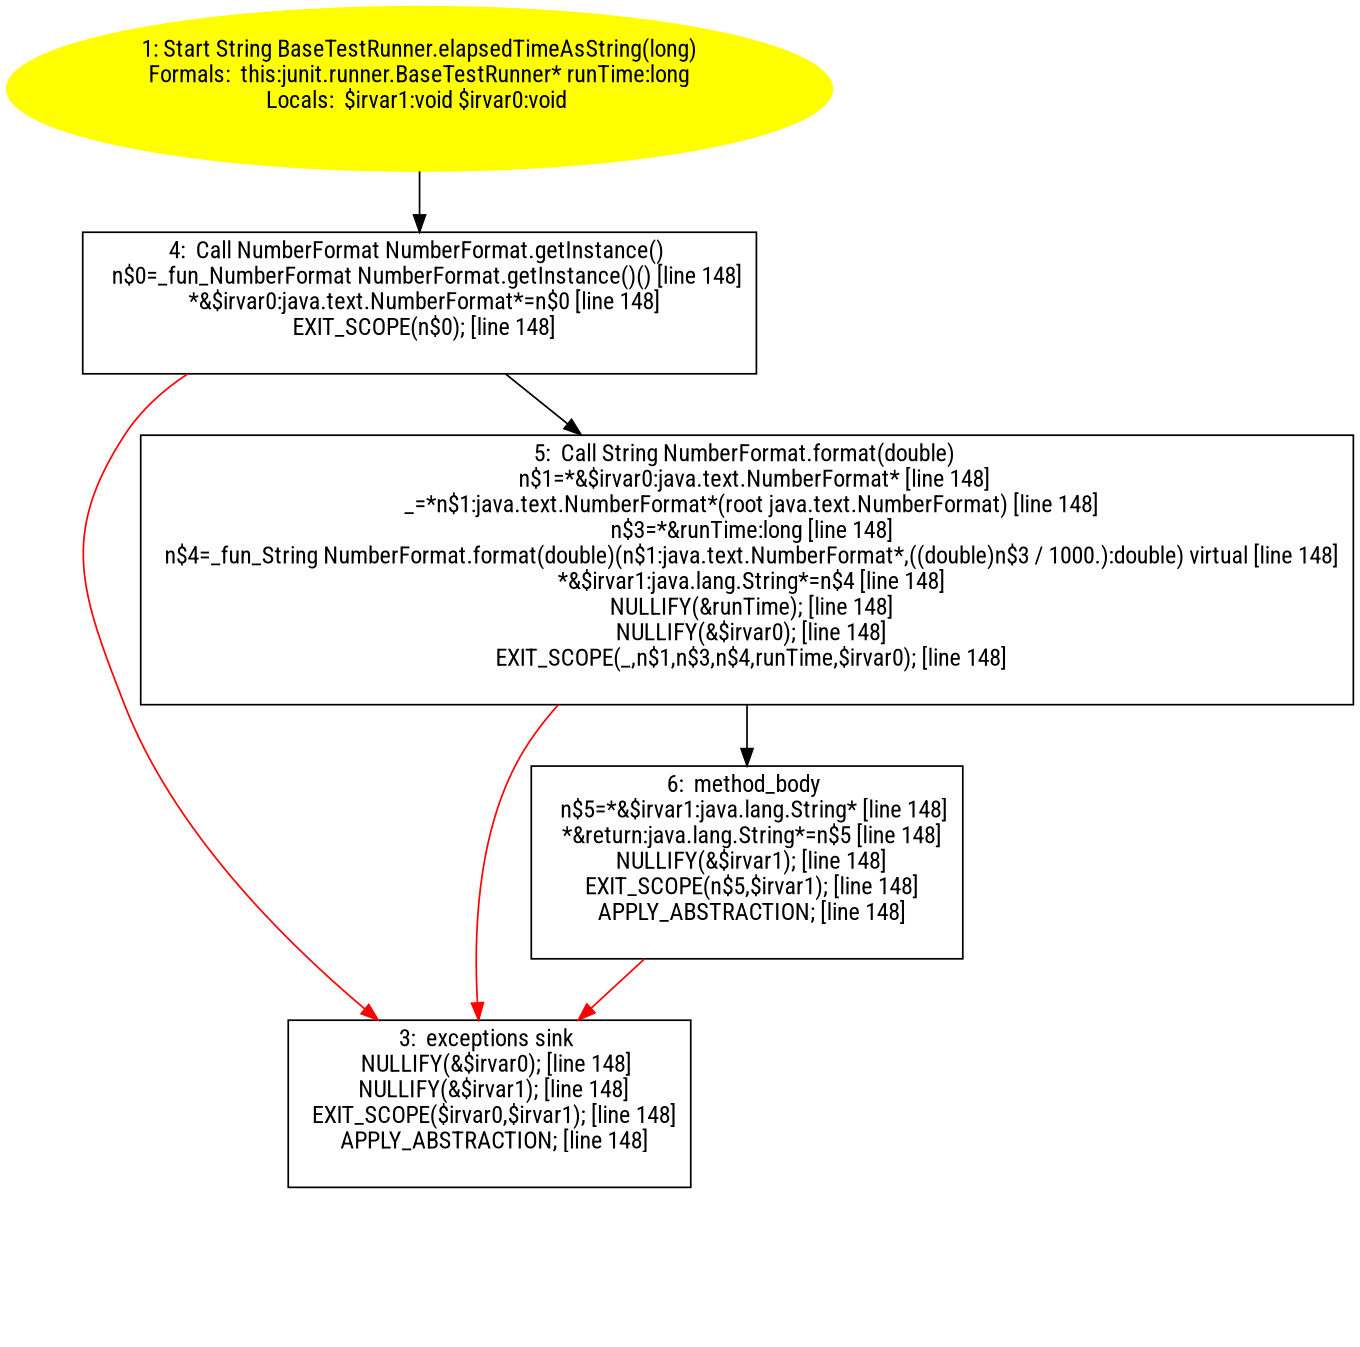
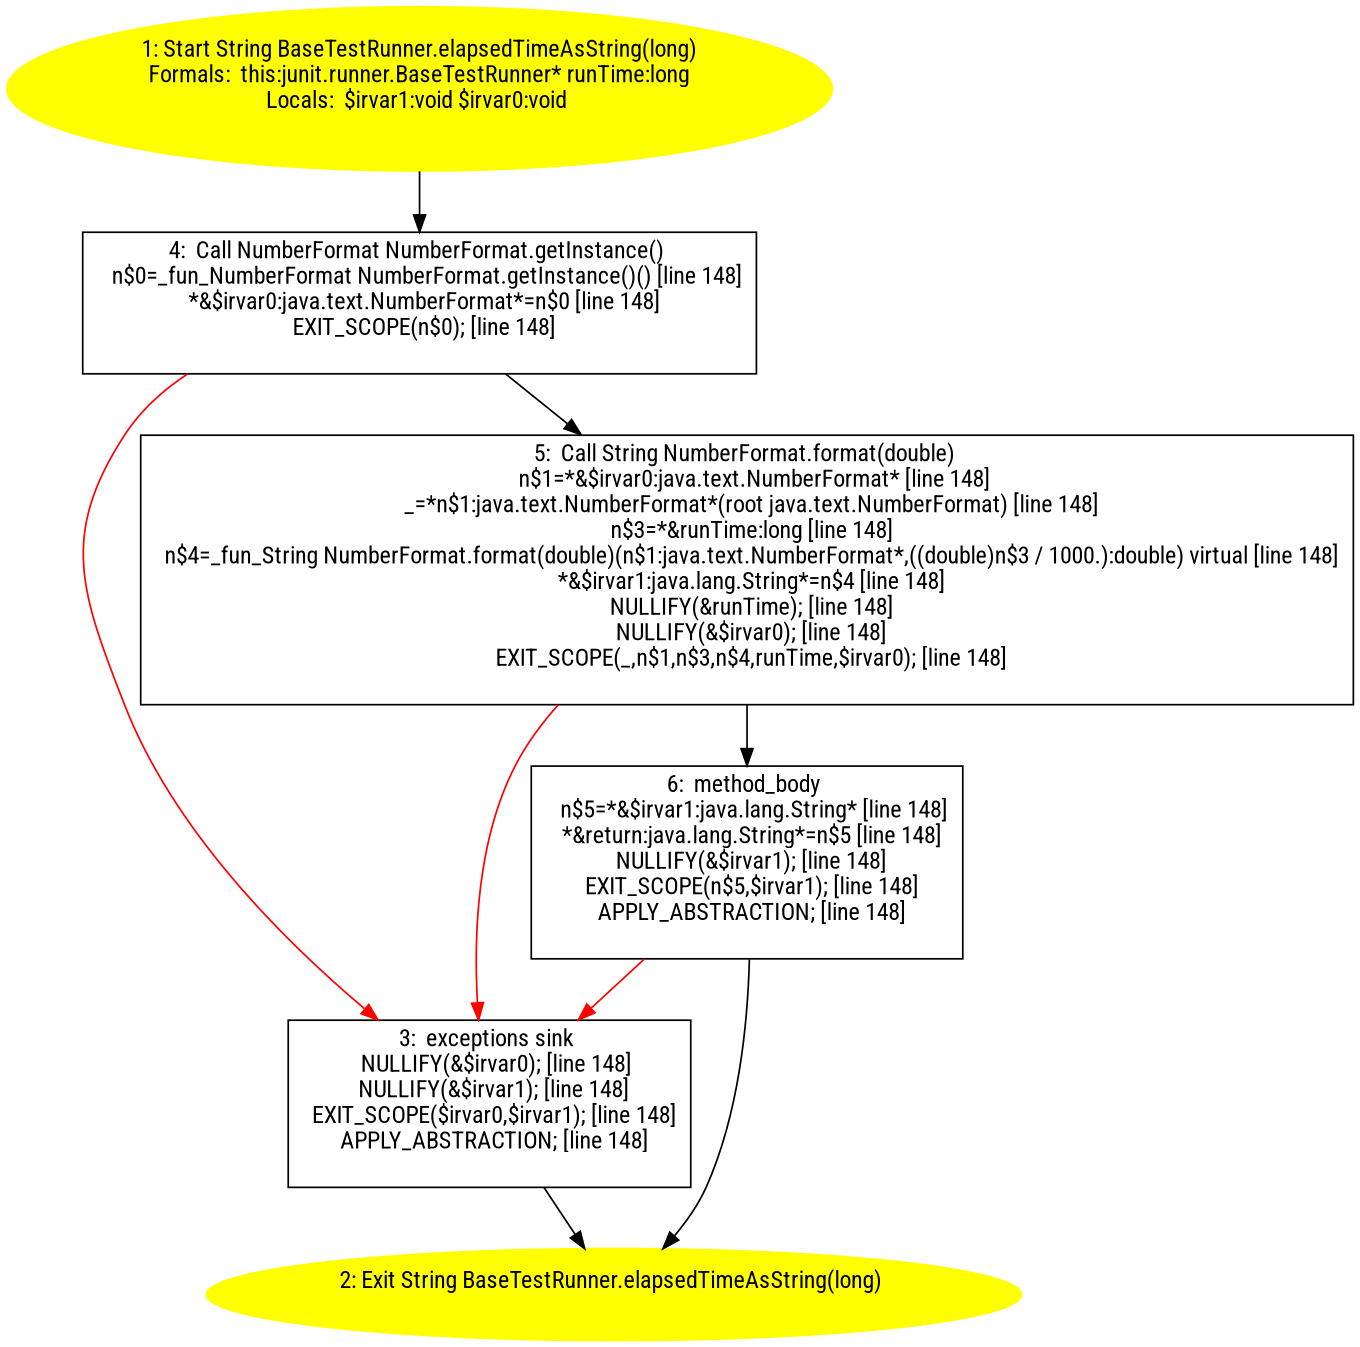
node "2: Exit String BaseTestRunner.elapsedTimeAsString(long)": added
